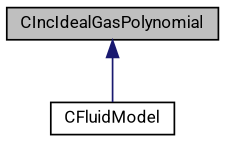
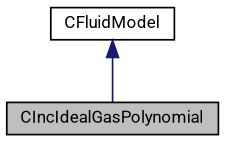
edge "CFluidModel" -> "CIncIdealGasPolynomial": reversed
